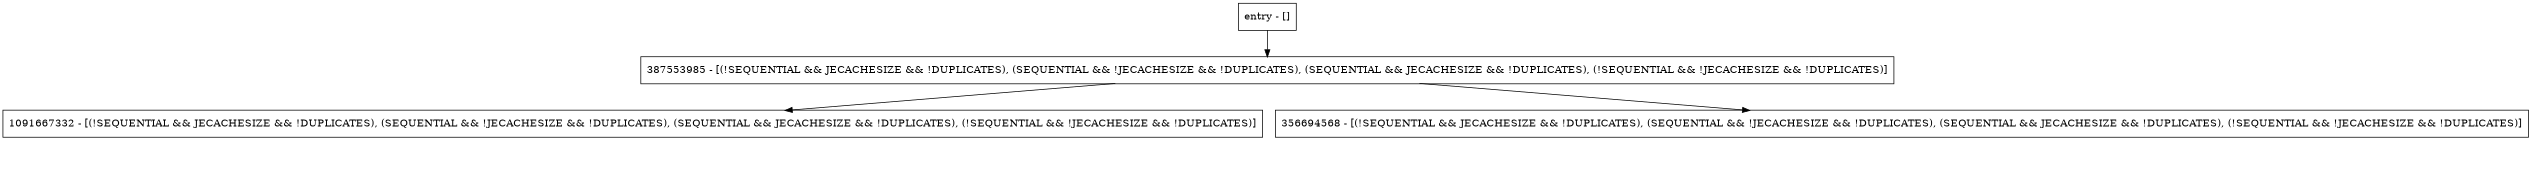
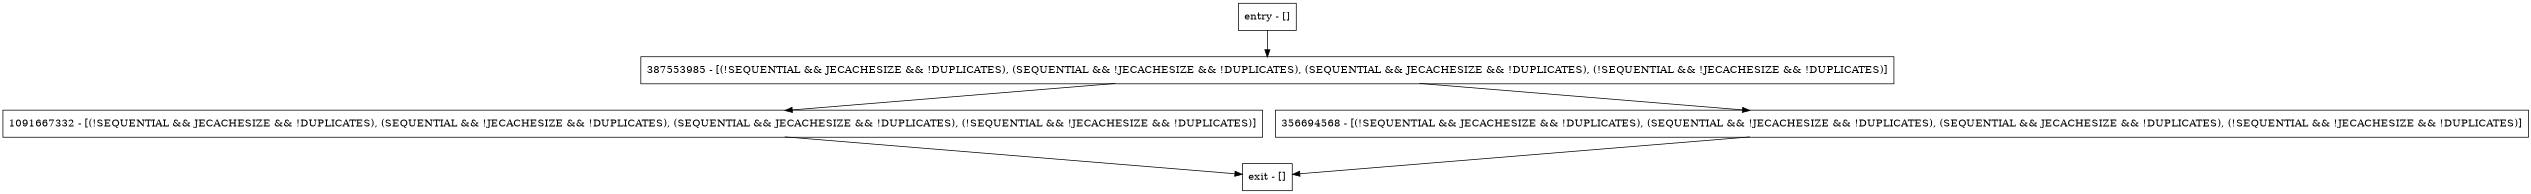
node "exit - []": added
